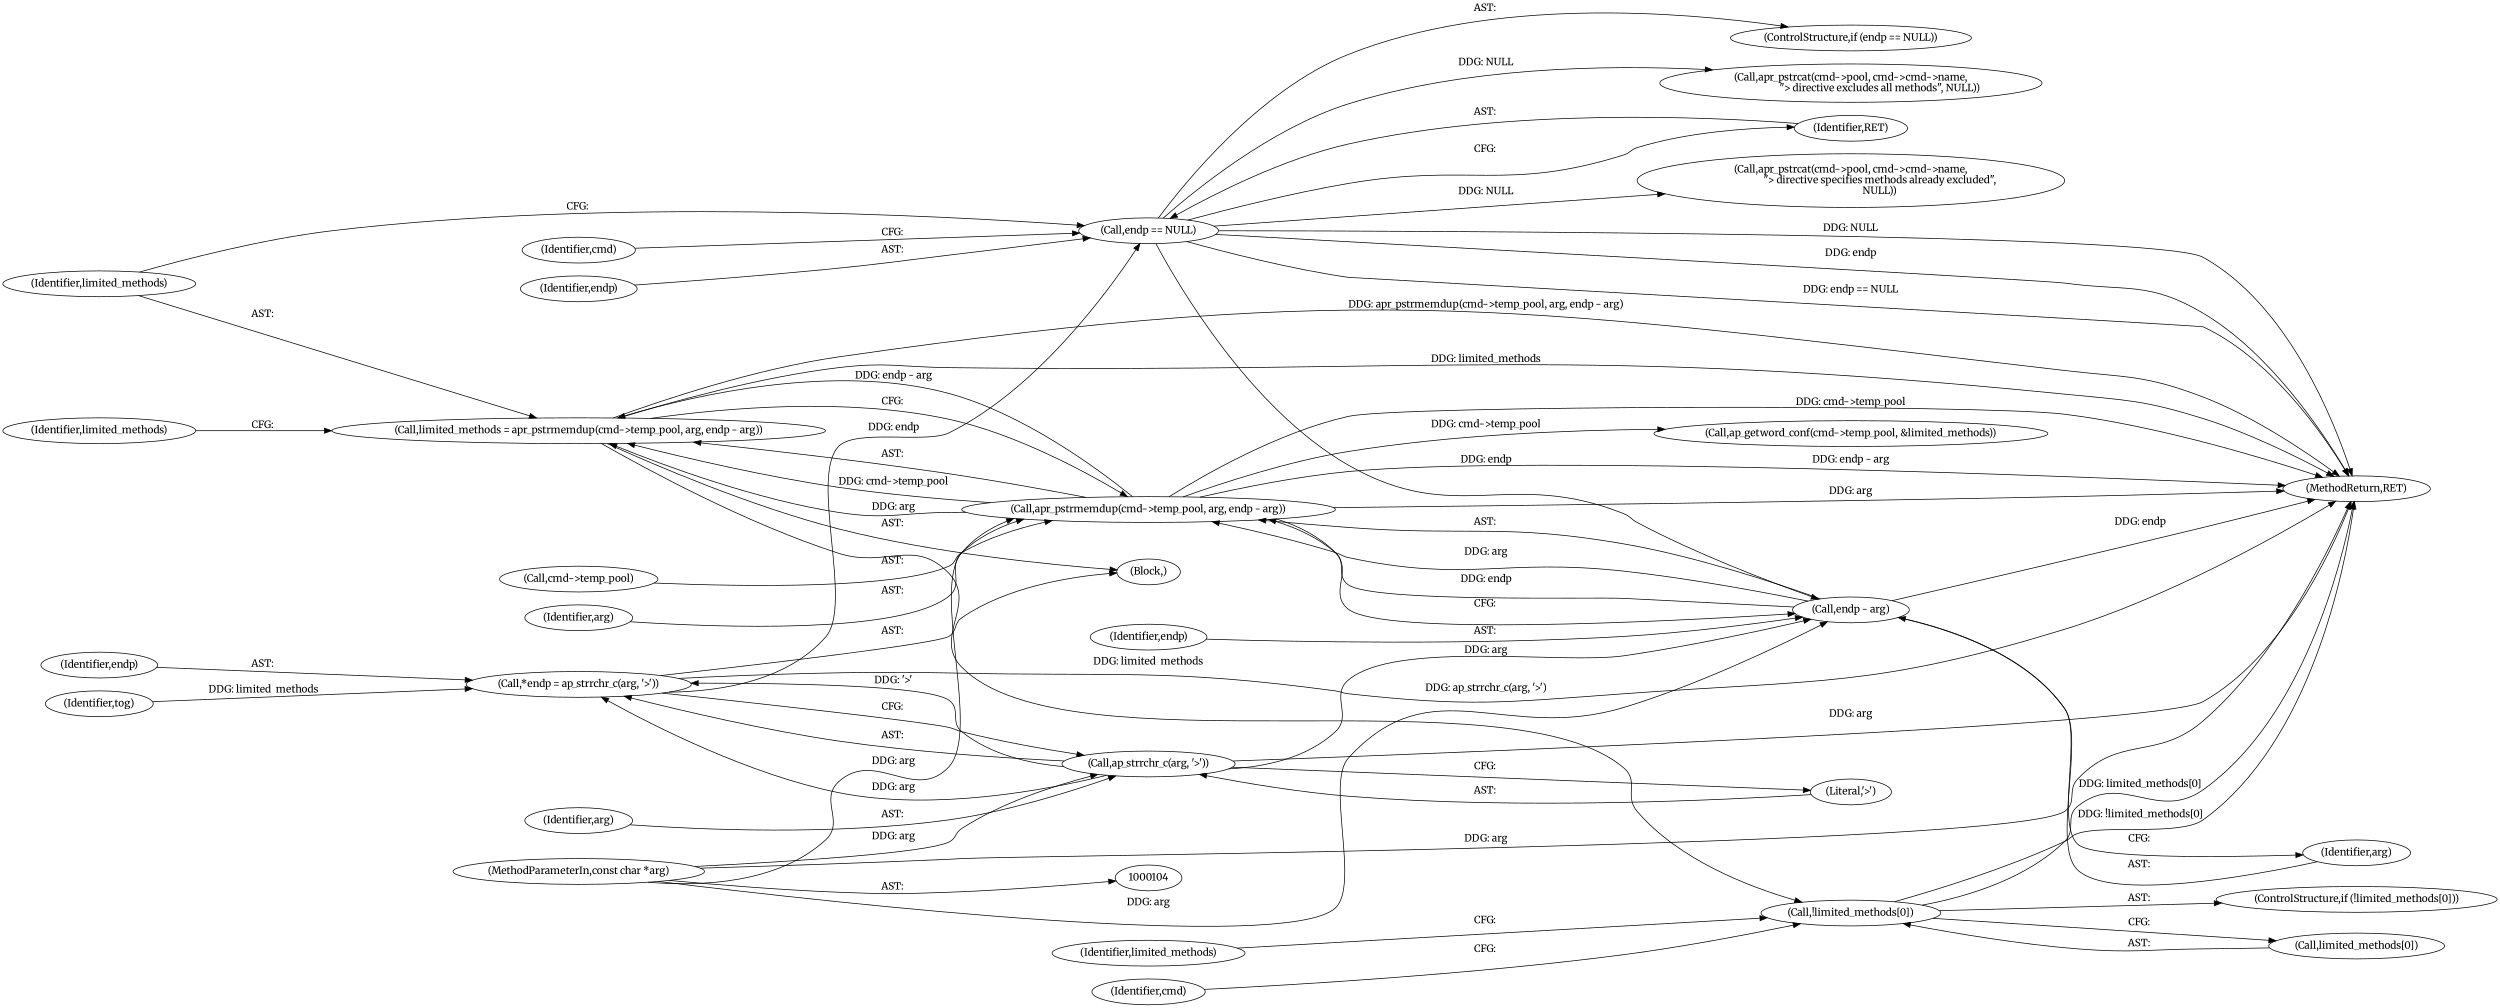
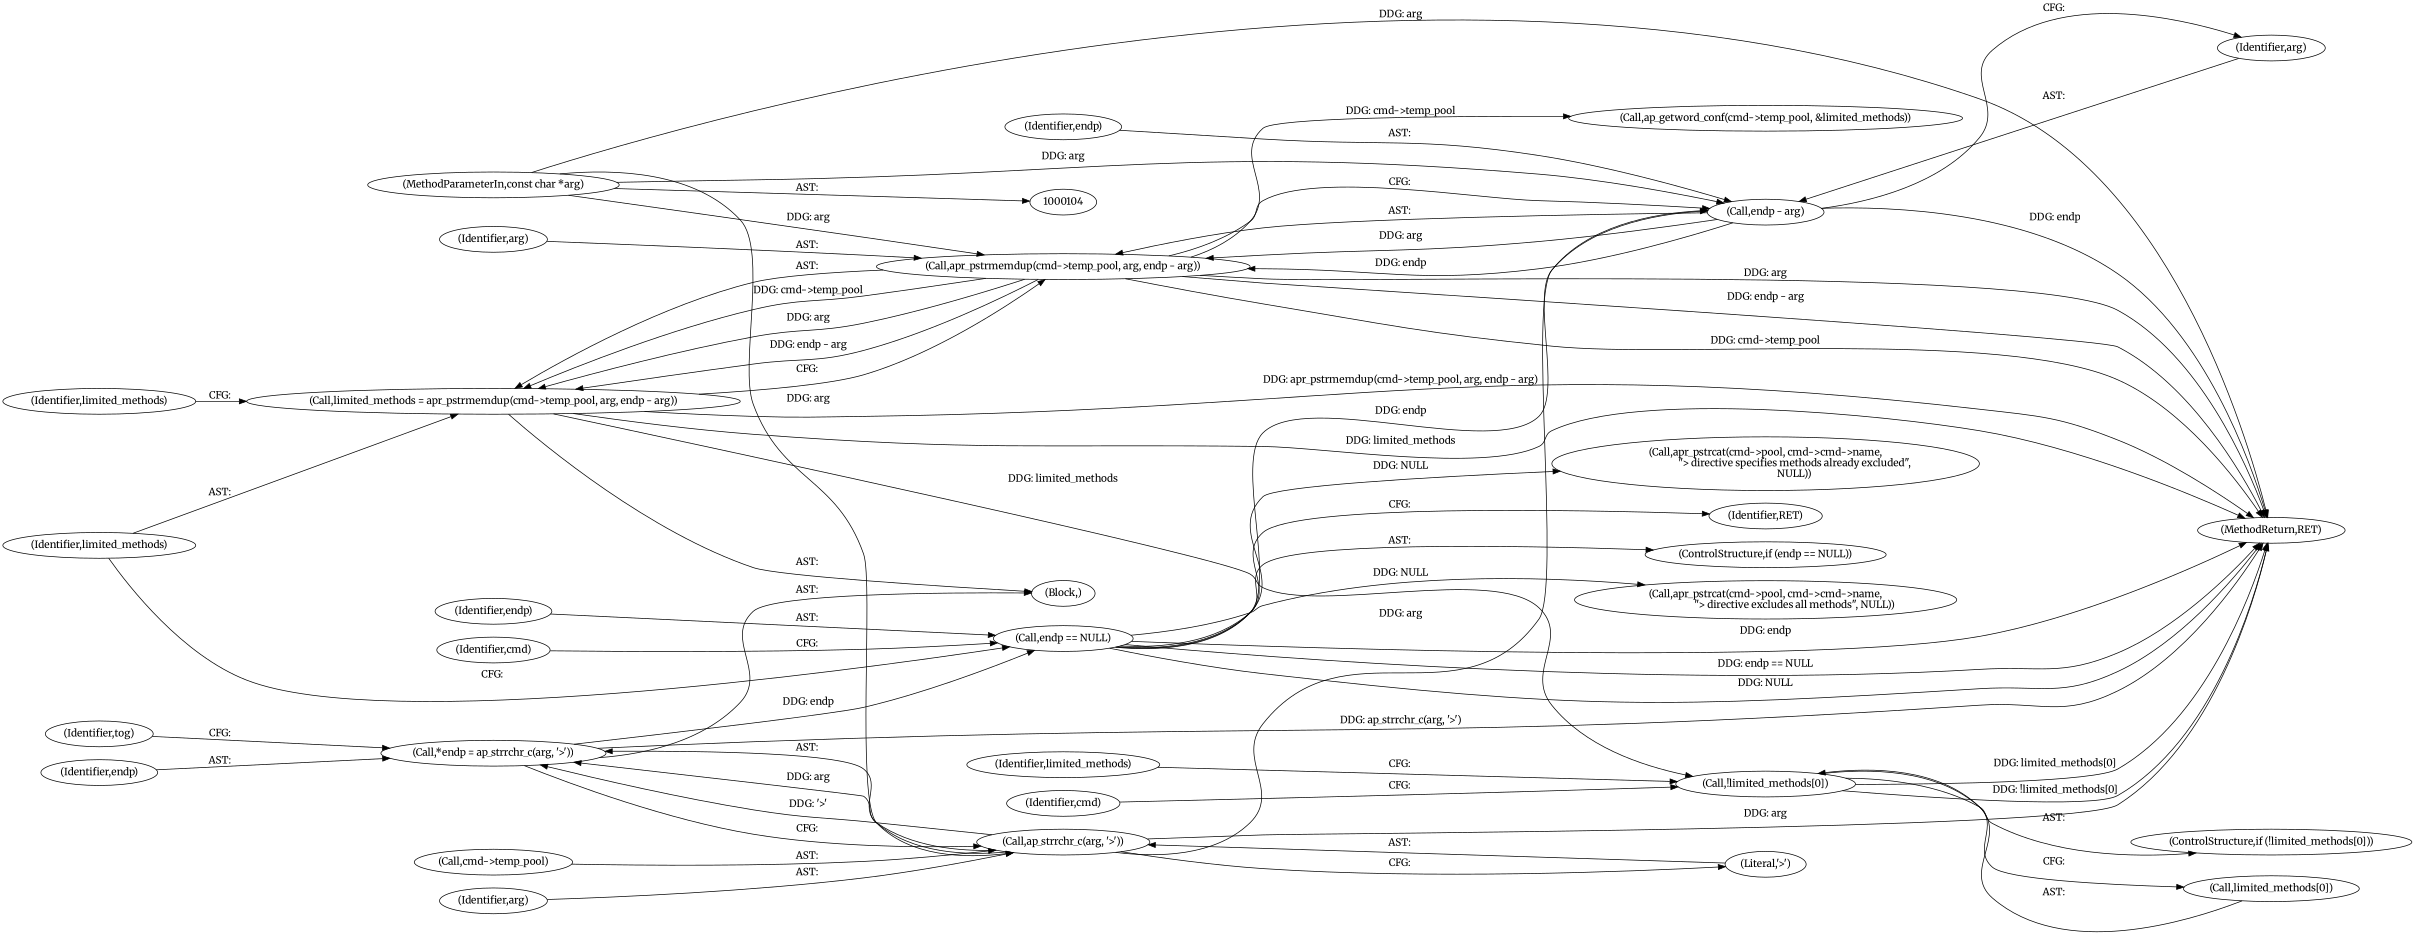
edge "(Identifier,RET)" -> "(Call,endp == NULL)": removed, label "AST:"
edge "(Call,cmd->temp_pool)" -> "(Call,apr_pstrmemdup(cmd->temp_pool, arg, endp - arg))": now "(Call,cmd->temp_pool)" -> "(Call,ap_strrchr_c(arg, '>'))"
edge "(Identifier,tog)" -> "(Call,*endp = ap_strrchr_c(arg, '>'))": label "DDG: limited_methods" -> "CFG: "
